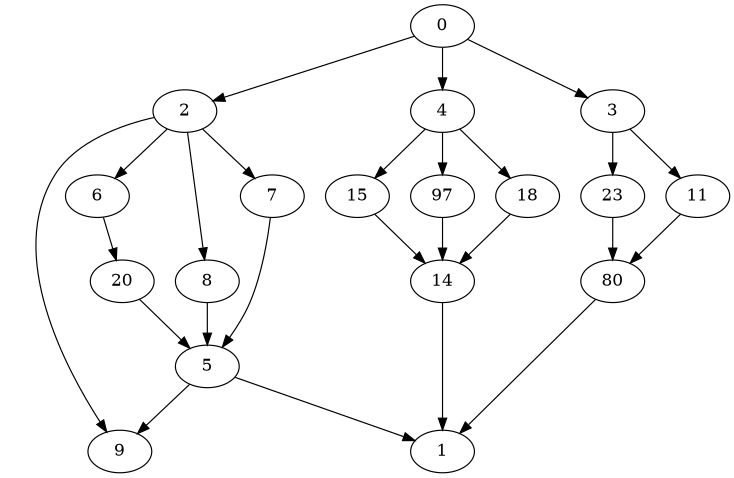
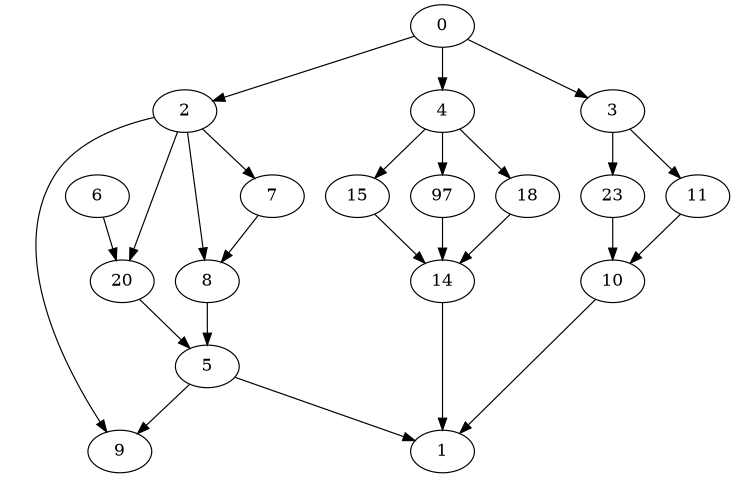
edge "2" -> "6": now "2" -> "20"
edge "7" -> "5": now "7" -> "8"
node "80": label "80" -> "10"
